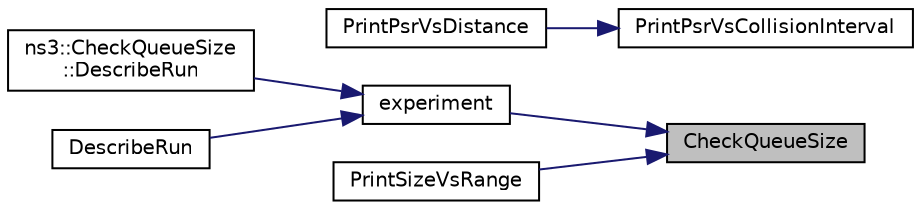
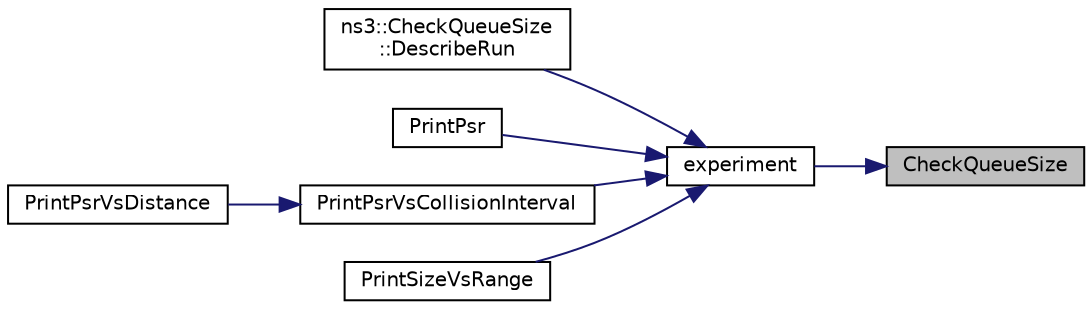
node "DescribeRun": label "DescribeRun" -> "PrintPsr"
edge "PrintSizeVsRange" -> "CheckQueueSize": now "PrintSizeVsRange" -> "experiment"
edge "PrintPsrVsCollisionInterval" -> "experiment": added
